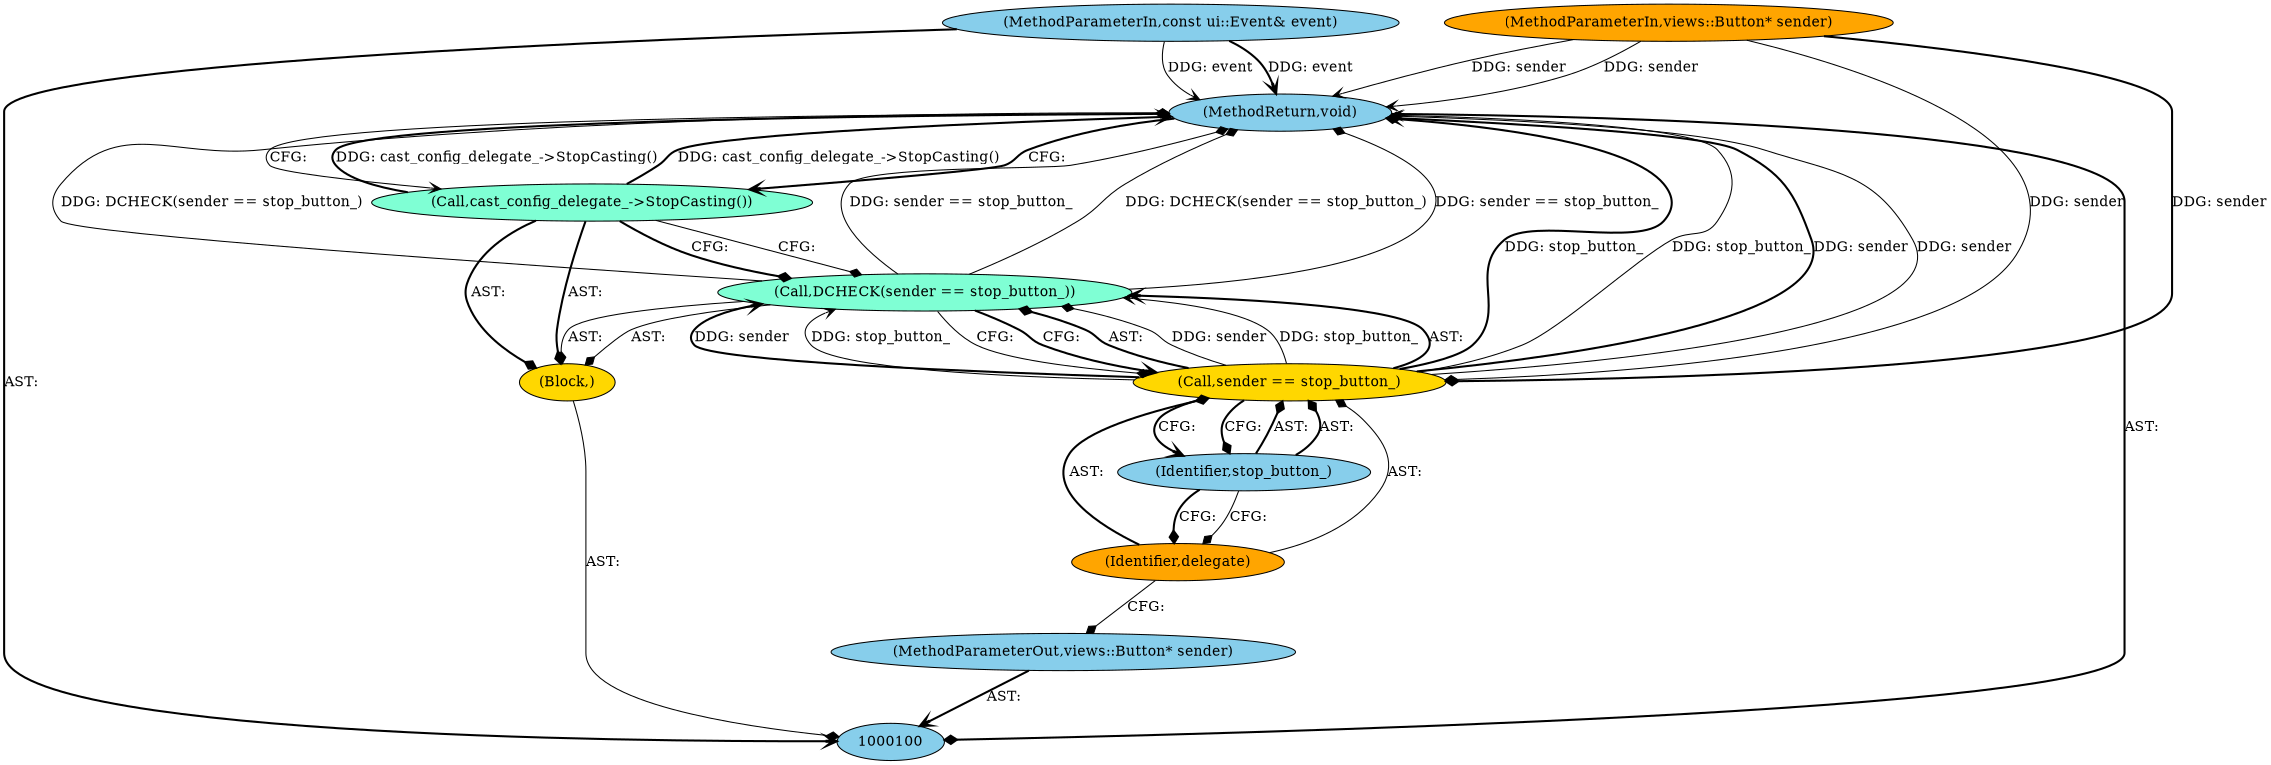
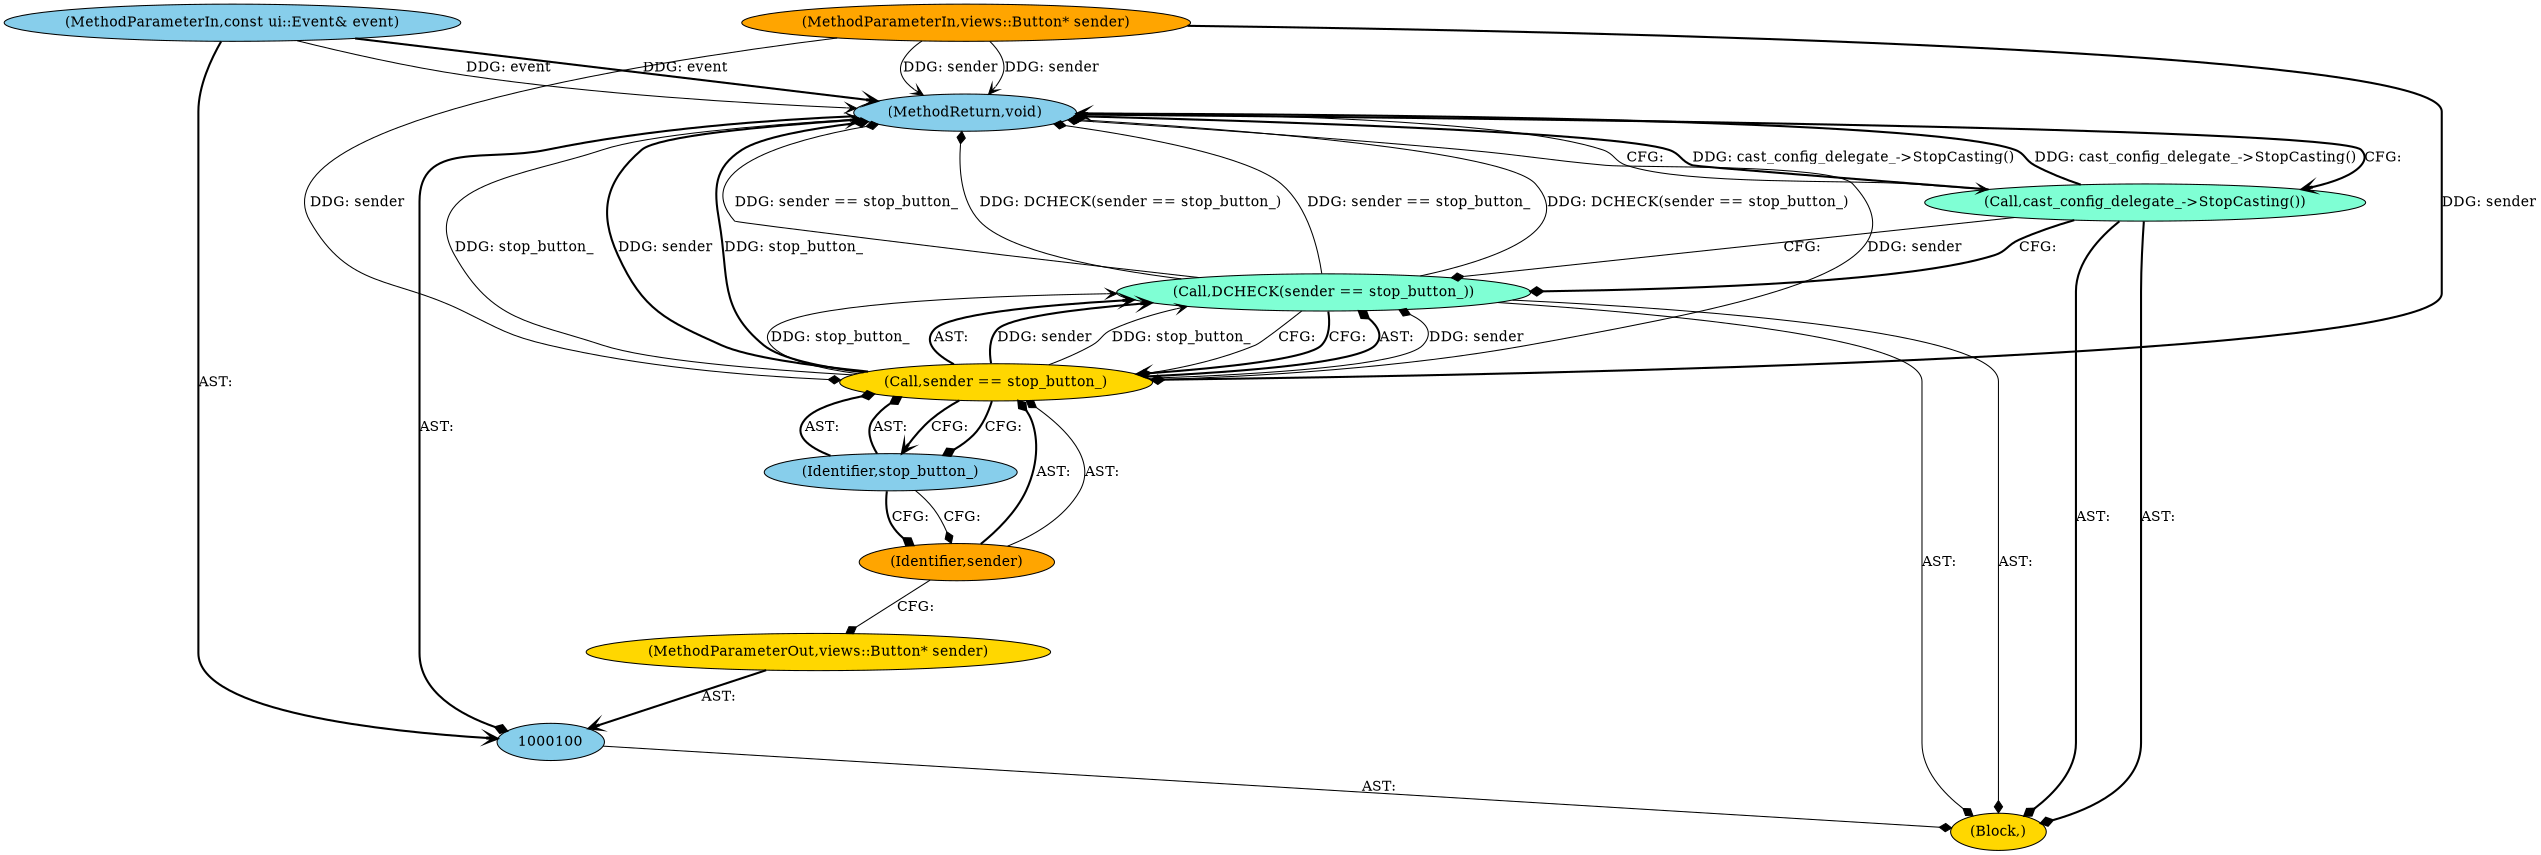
node "(Identifier,delegate)": label "(Identifier,delegate)" -> "(Identifier,sender)"
node "(MethodParameterOut,views::Button* sender)": fillcolor skyblue -> gold
edge "(Block,)" -> "1000100": reversed
